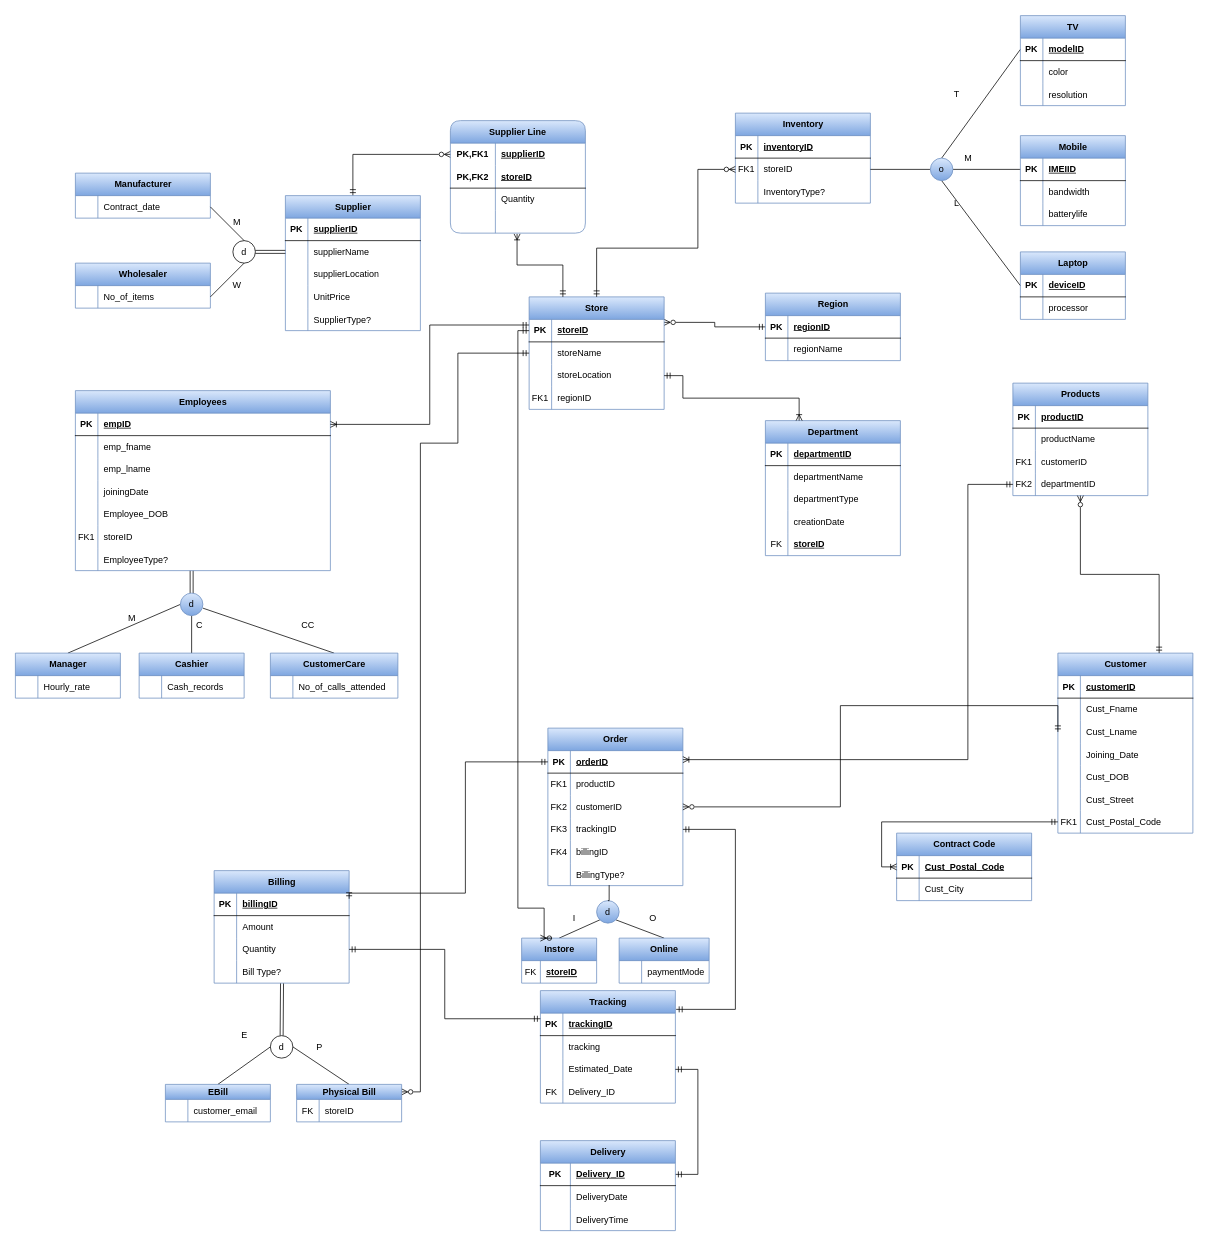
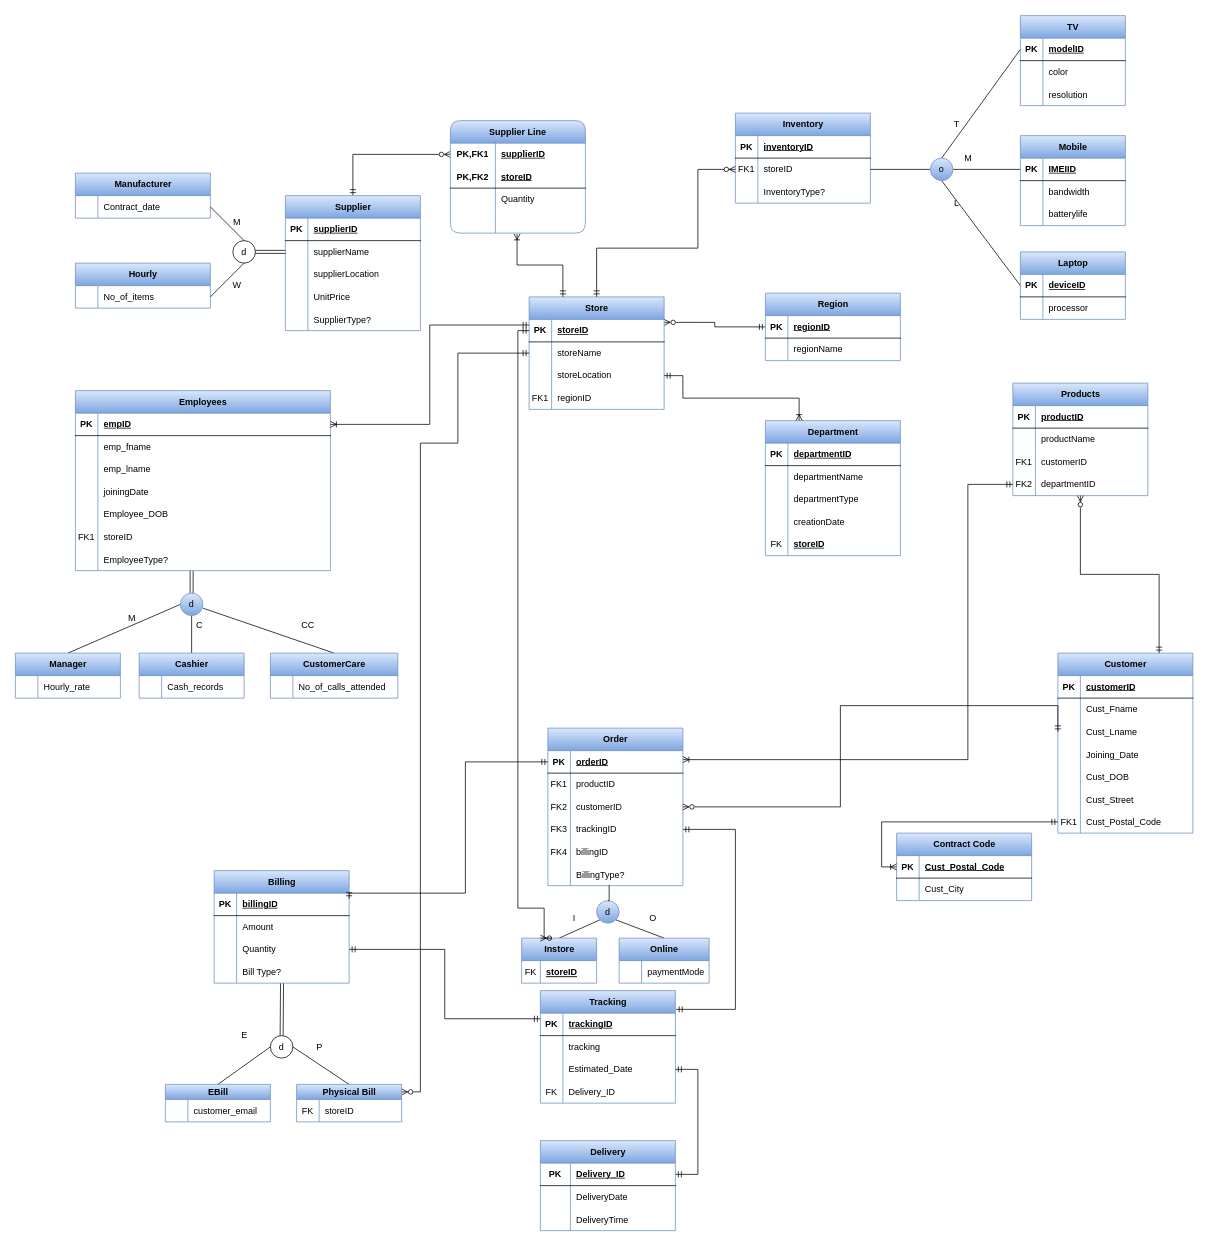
node "T": moved (957, 94) -> (957, 124)
node "Wholesaler": label "Wholesaler" -> "Hourly"
